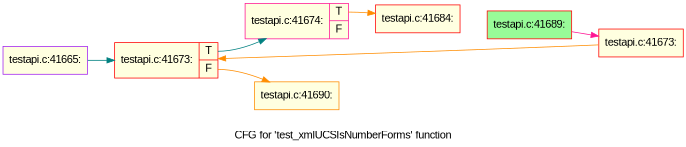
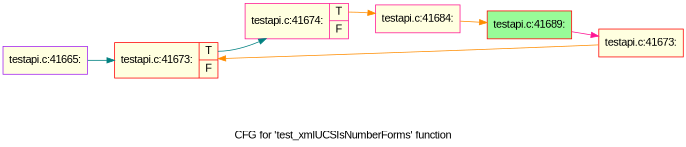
node "testapi.c:41684:": color red -> deeppink
edge "testapi.c:41684:" -> "testapi.c:41689:": added
node "testapi.c:41690:": removed
